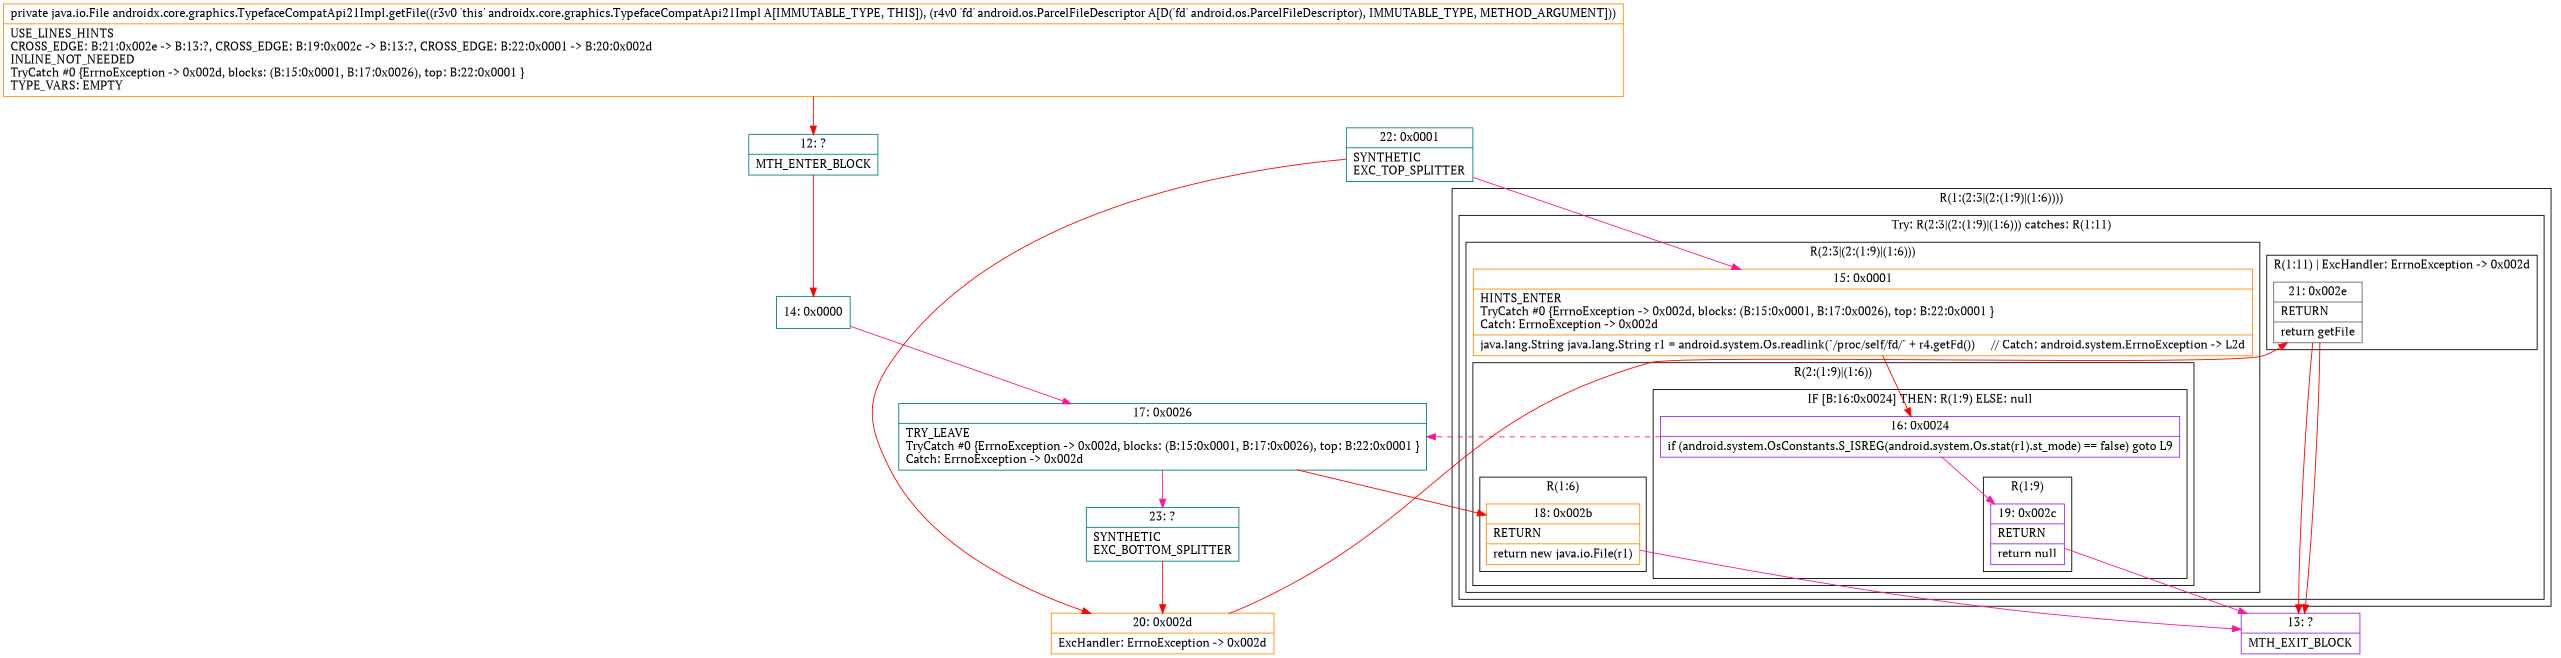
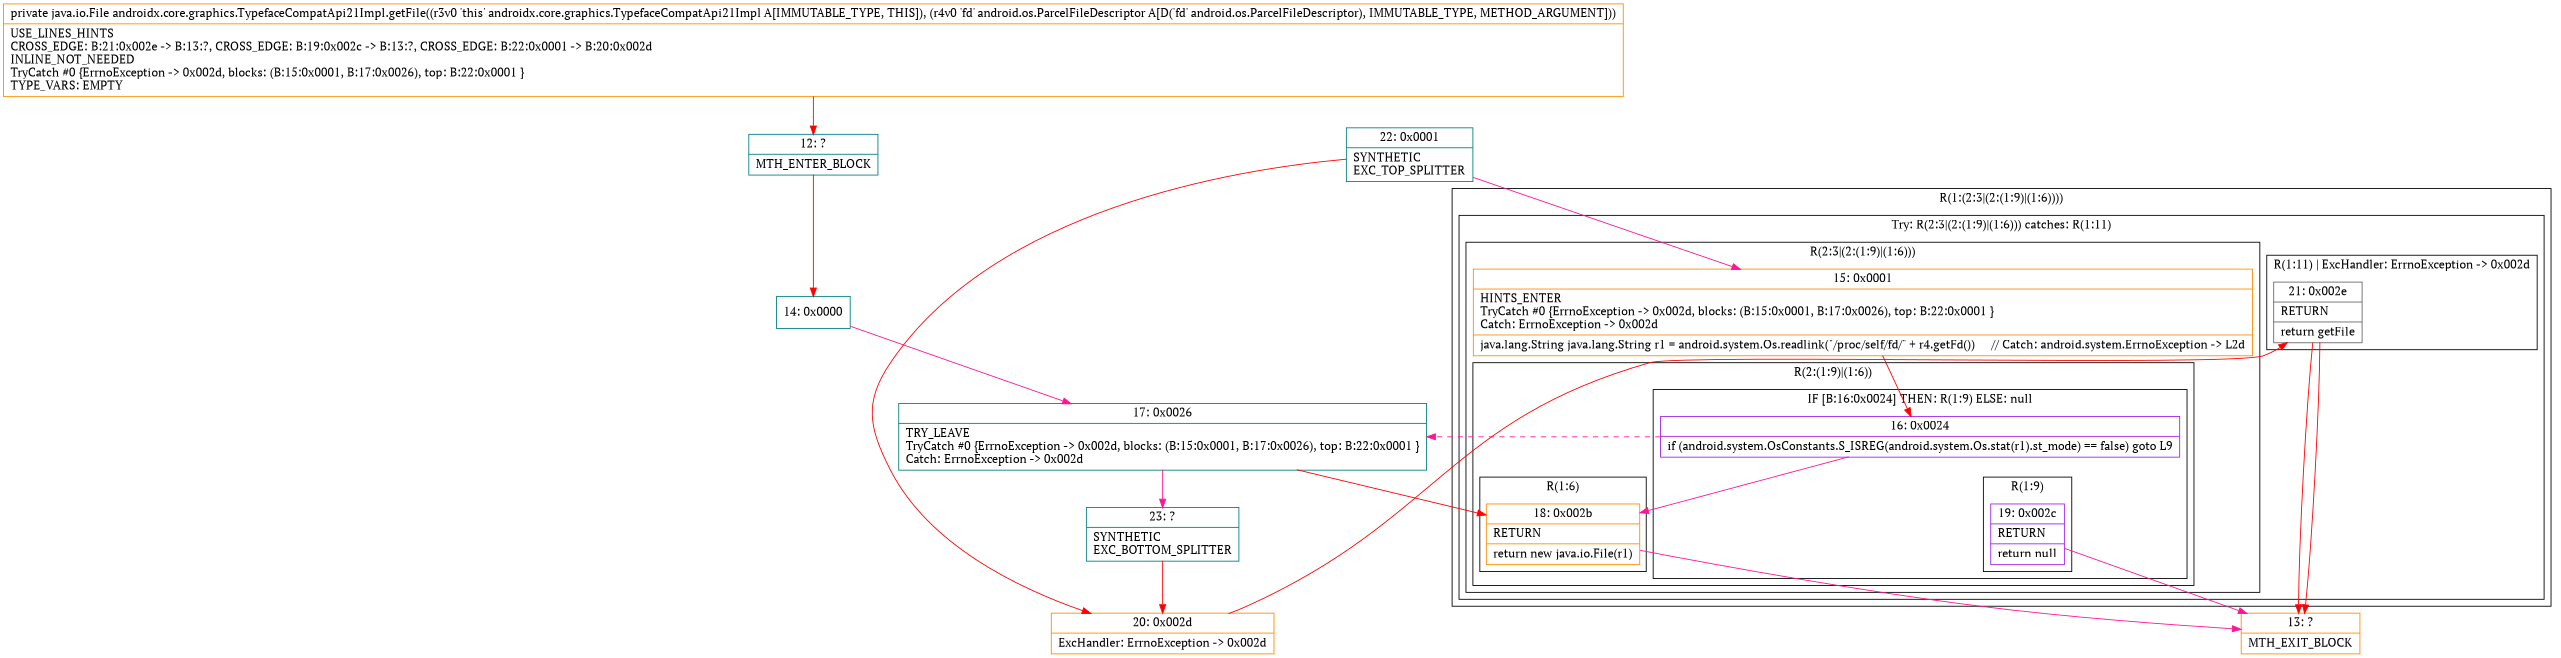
edge "16: 0x0024" -> "19: 0x002c": now "16: 0x0024" -> "18: 0x002b"
node "13: ?": color purple -> darkorange
